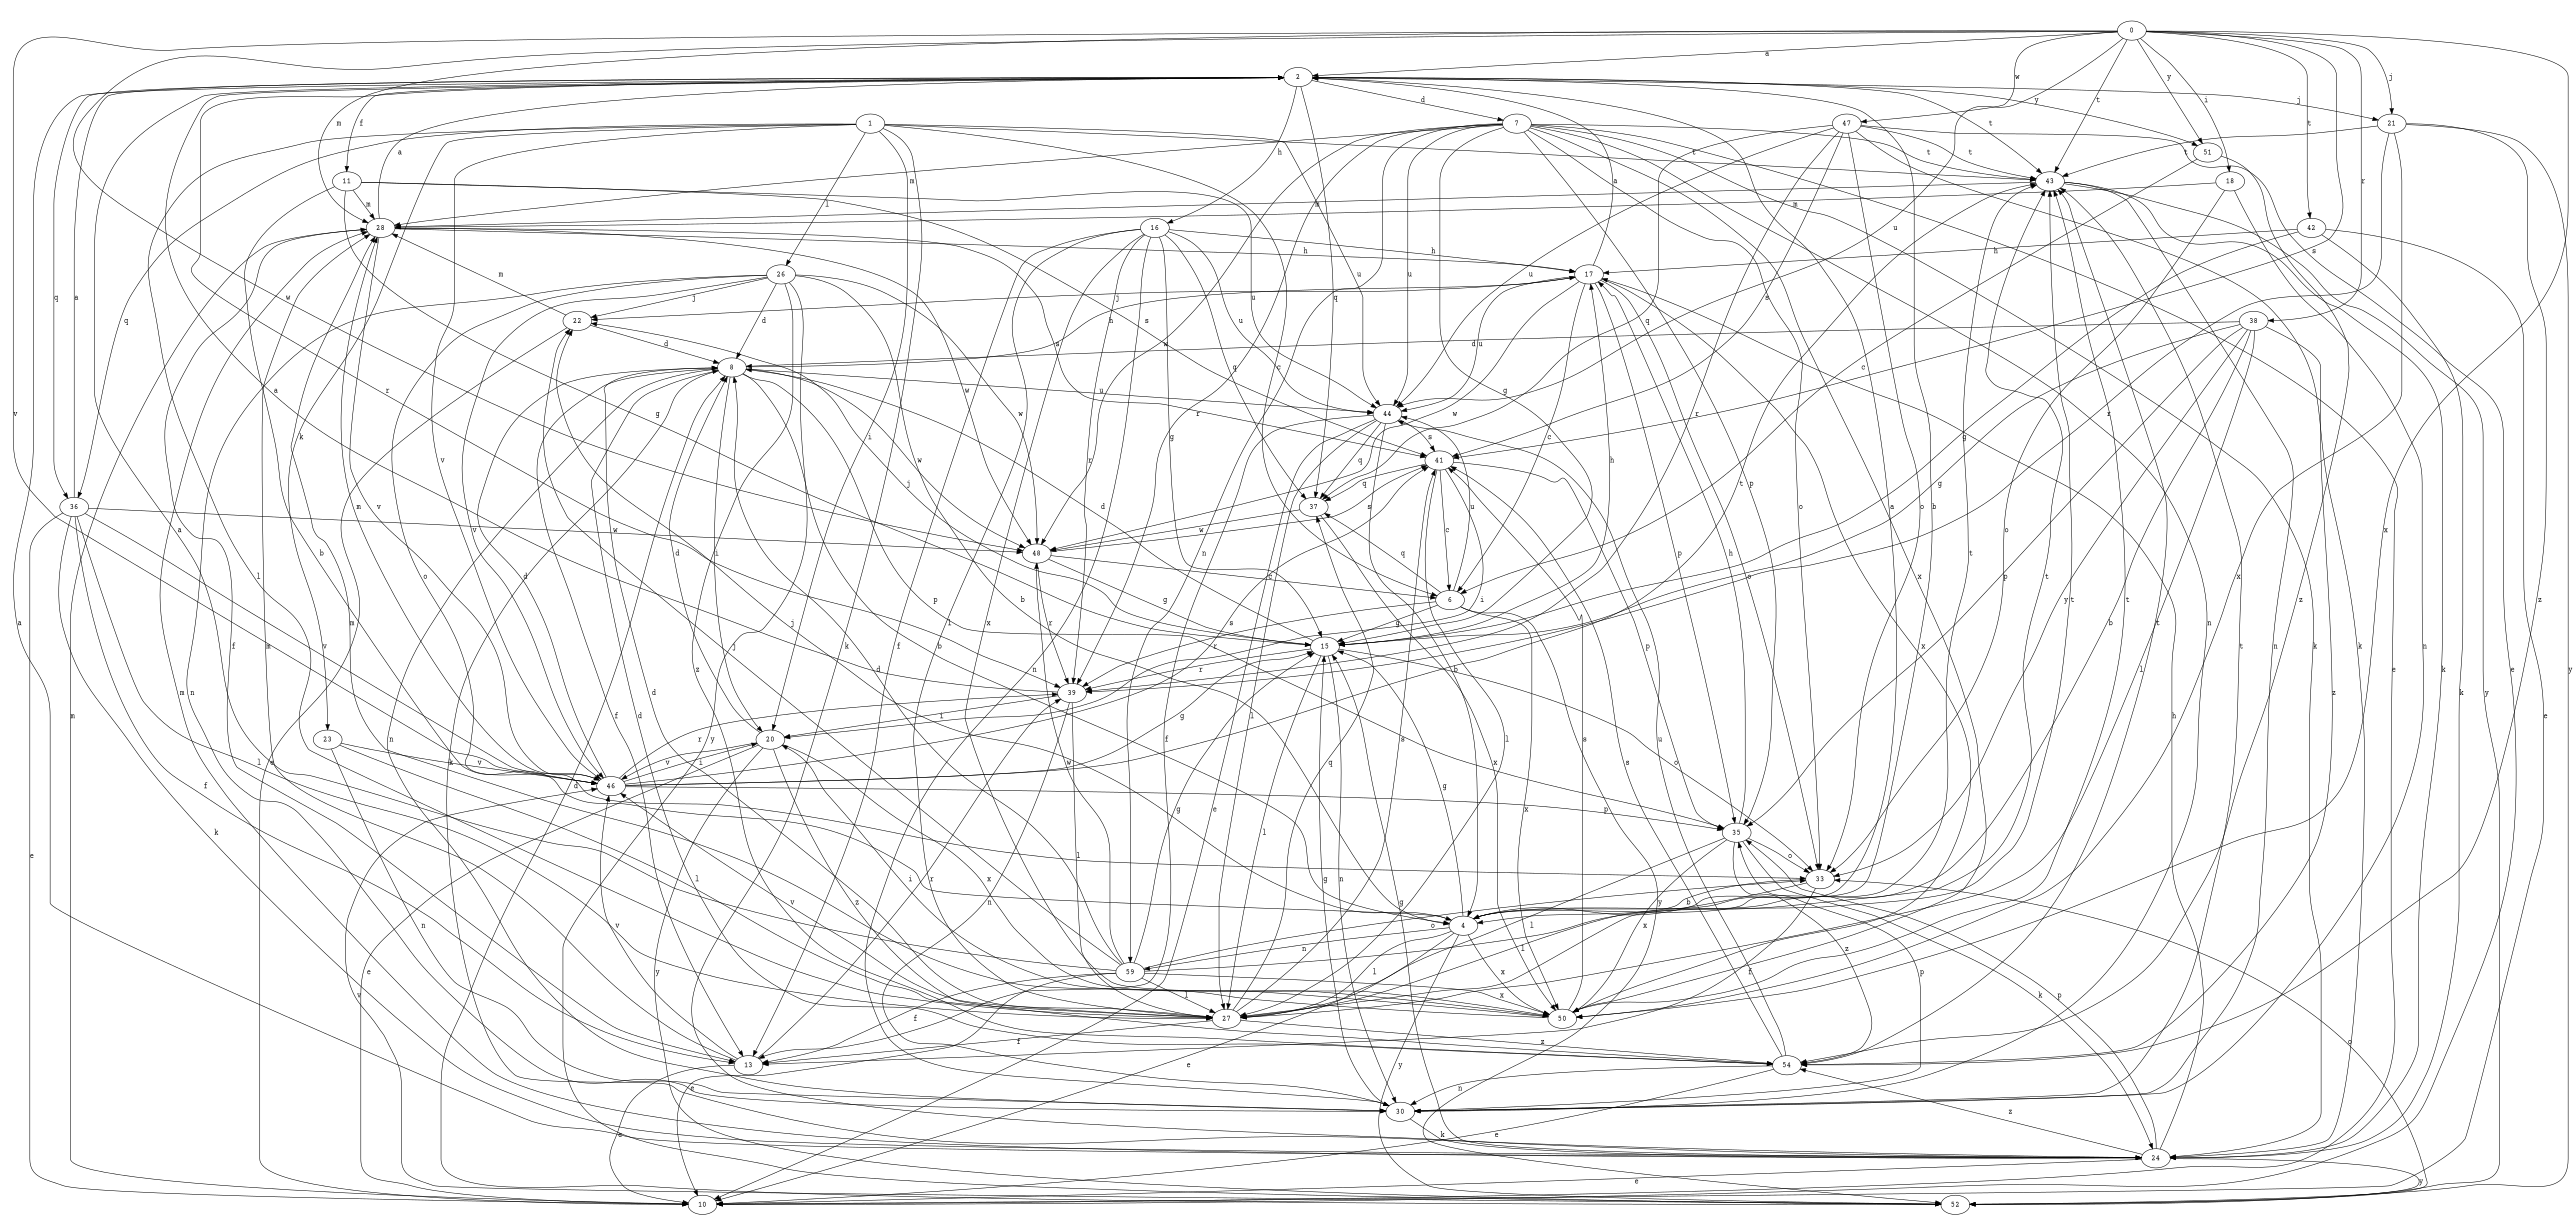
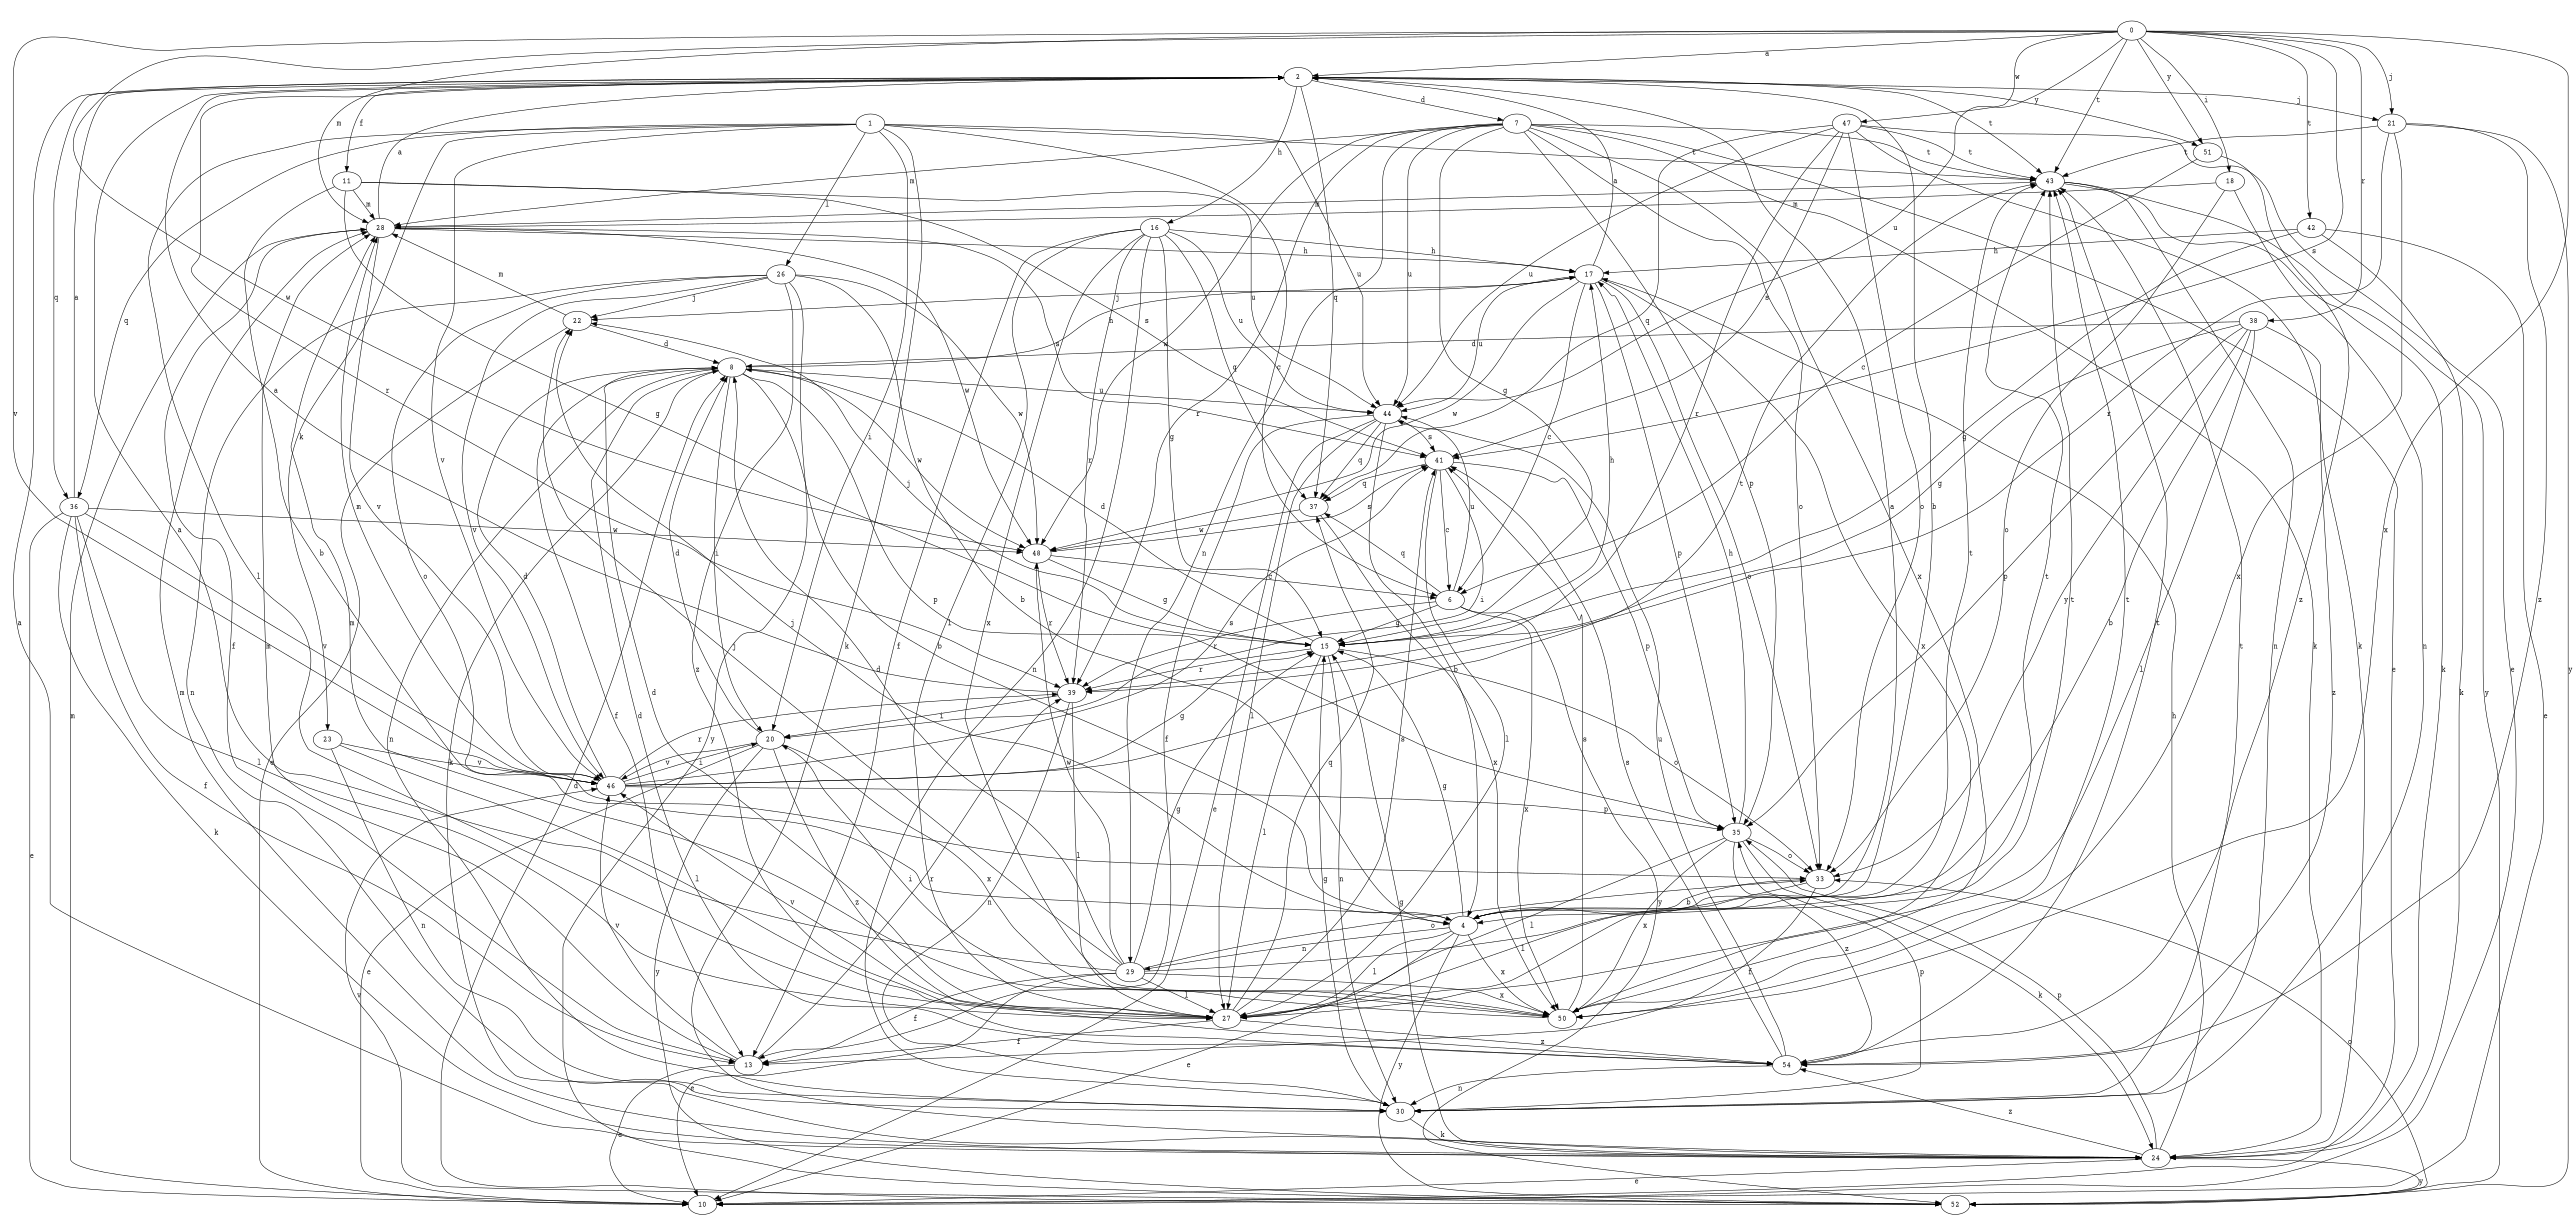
edge "26" -> "8": removed, label "d"
edge "7" -> "30": removed, label "n"
node "59": label "59" -> "29"
edge "54" -> "10": removed, label "e"
